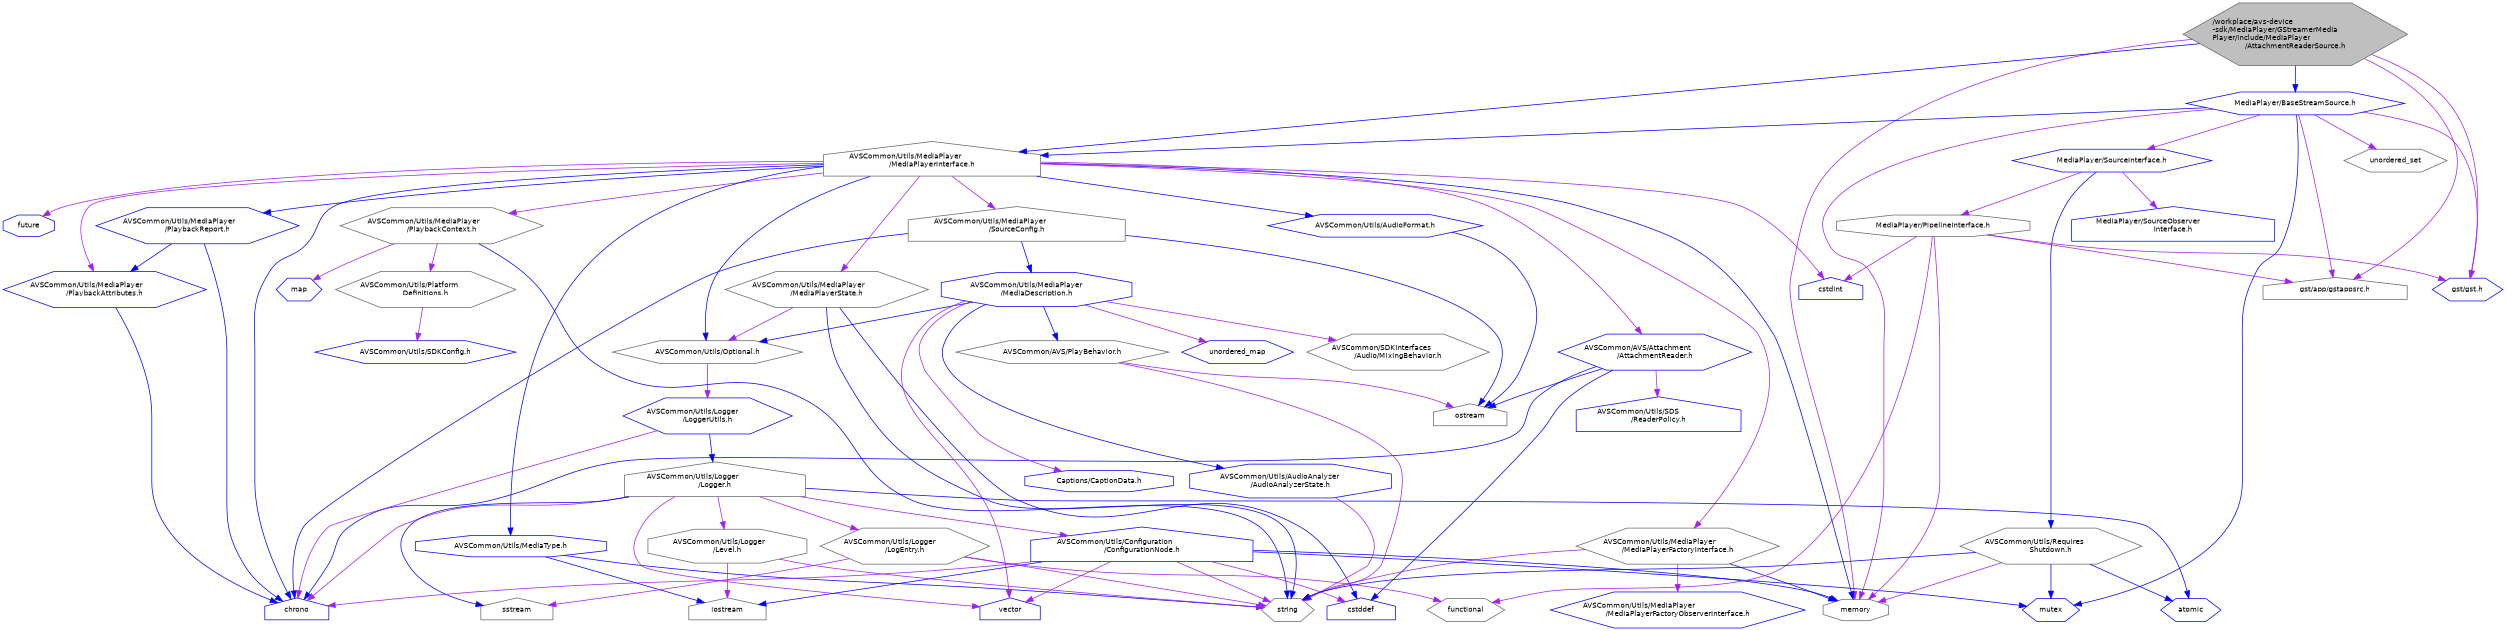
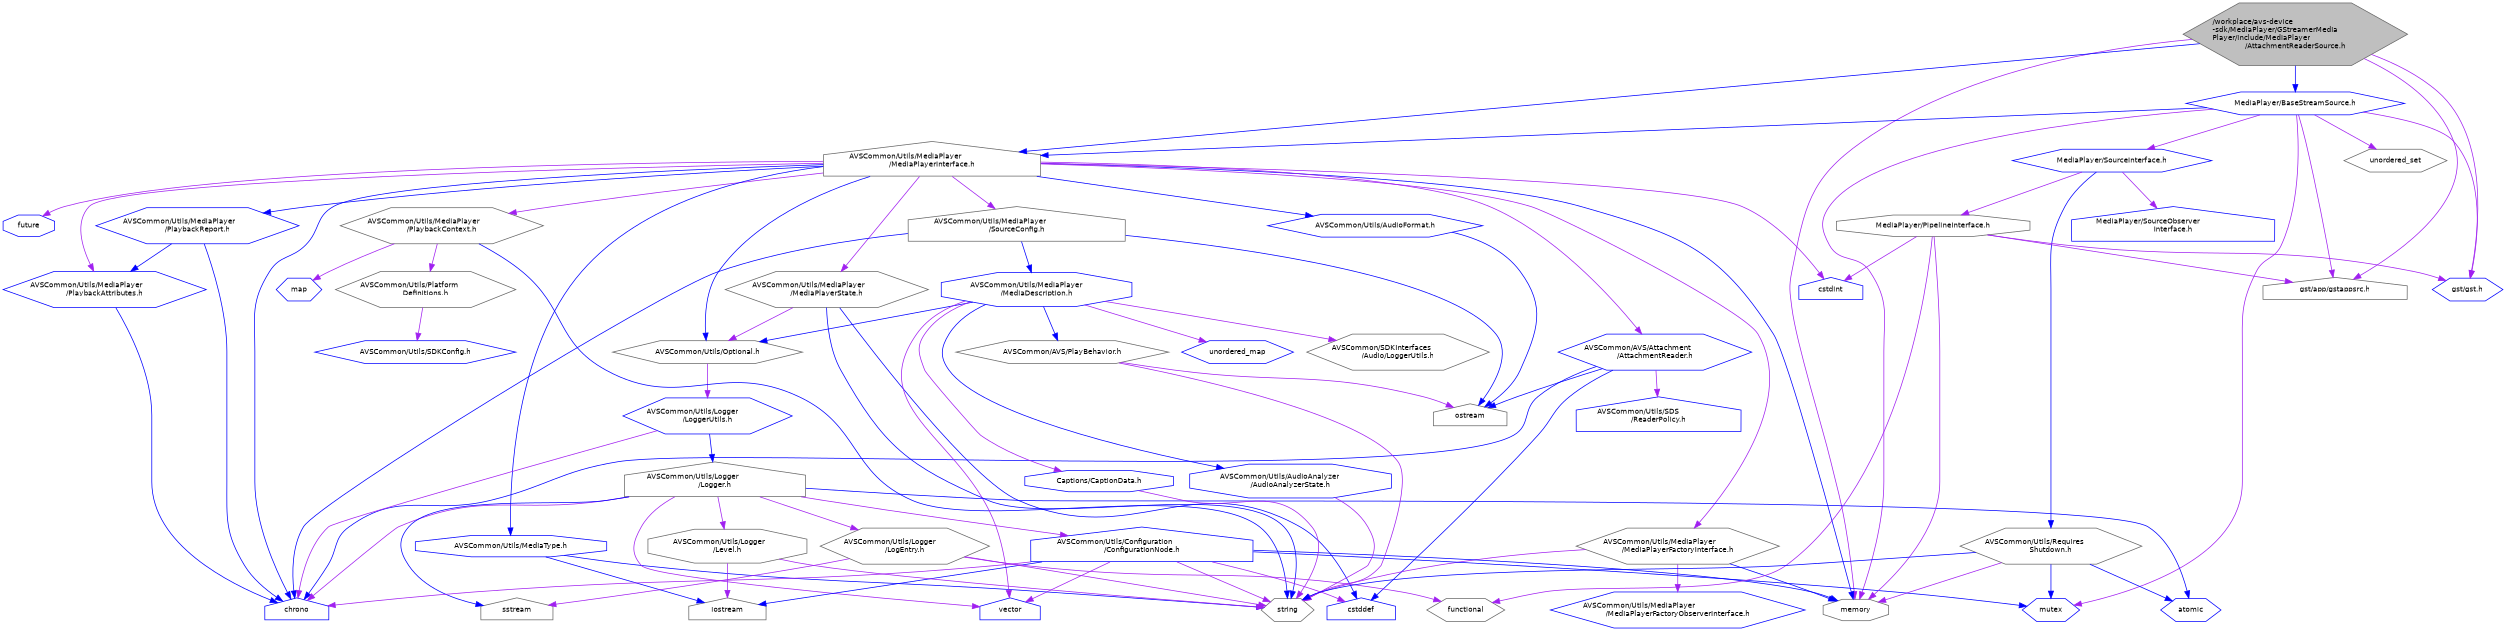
node "AVSCommon/SDKInterfaces /Audio/MixingBehavior.h": label "AVSCommon/SDKInterfaces /Audio/MixingBehavior.h" -> "AVSCommon/SDKInterfaces /Audio/LoggerUtils.h"
edge "MediaPlayer/BaseStreamSource.h" -> "mutex": color blue -> purple
edge "Captions/CaptionData.h" -> "string": added
